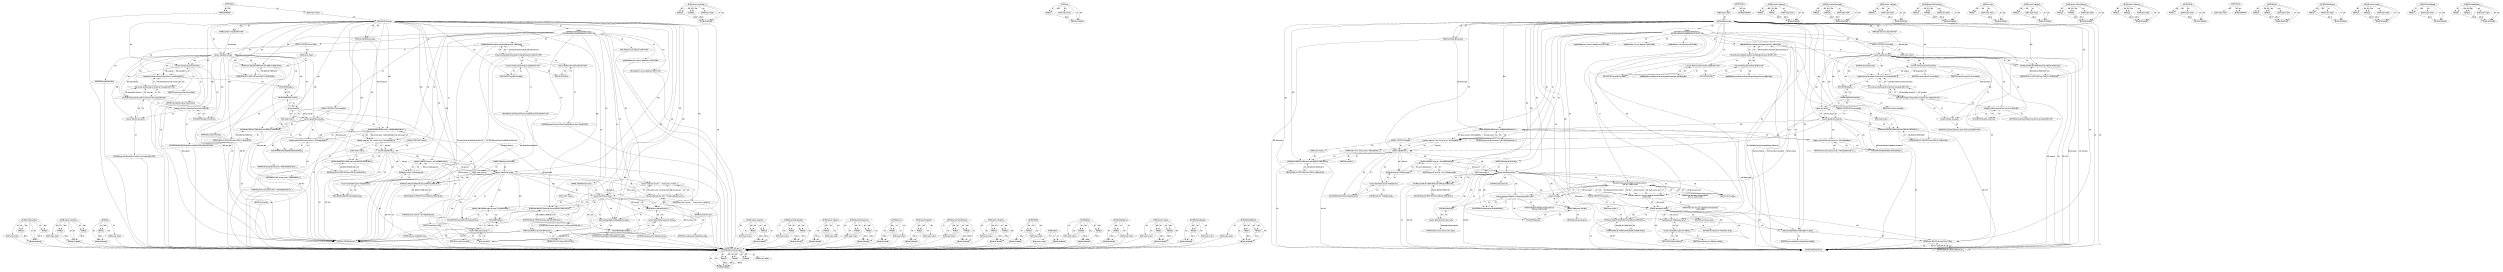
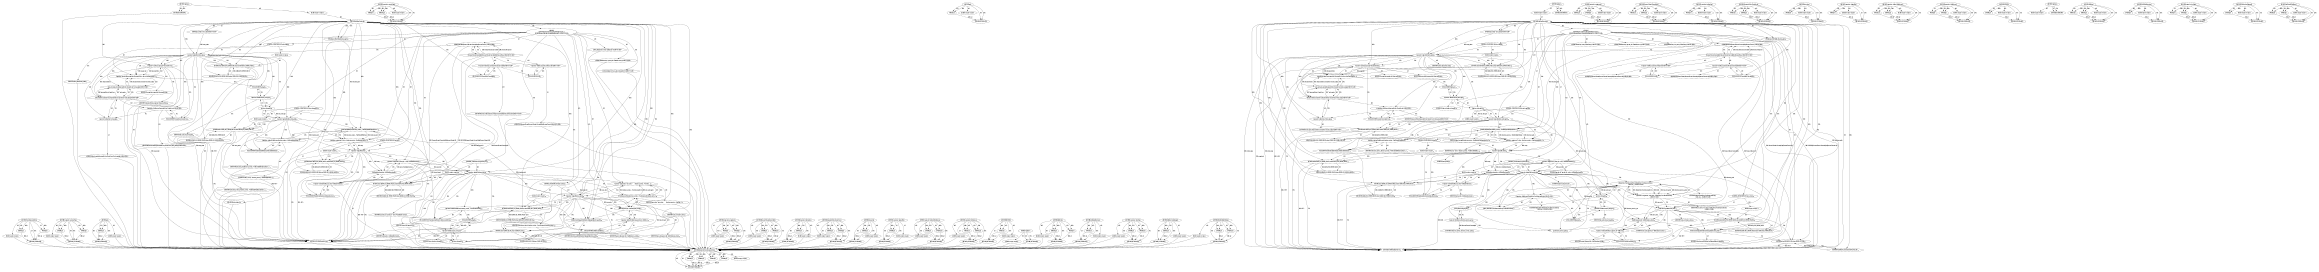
edge "(<operator>.fieldAccess,directory_service_.get)" -> "(get,directory_service_.get())": added, label "CFG:"
node "(PARAM,p3)": added
